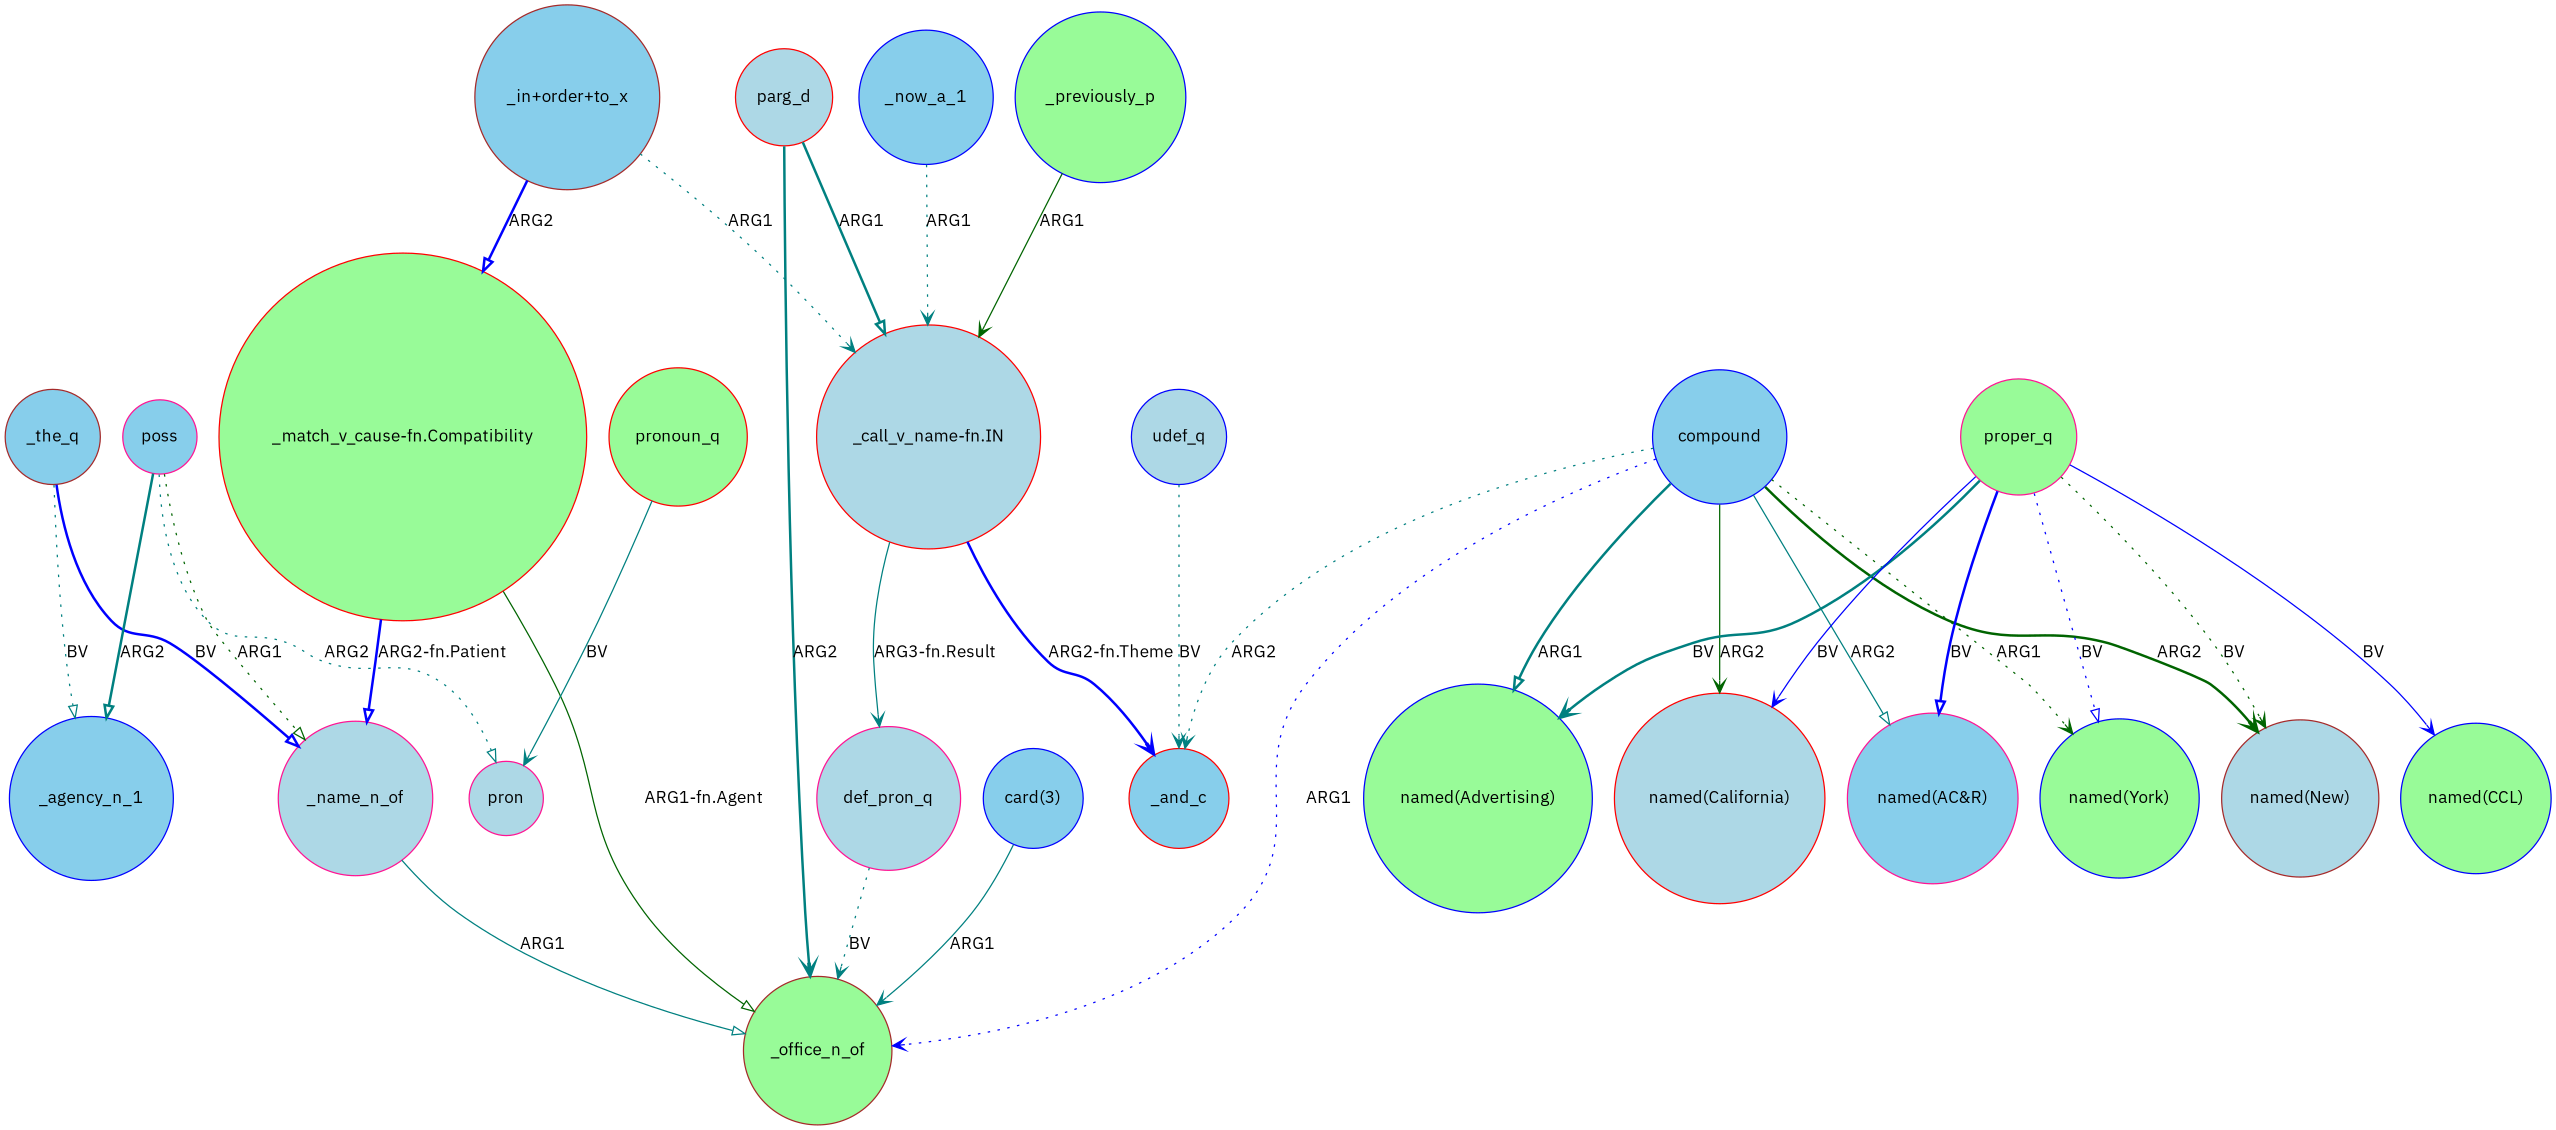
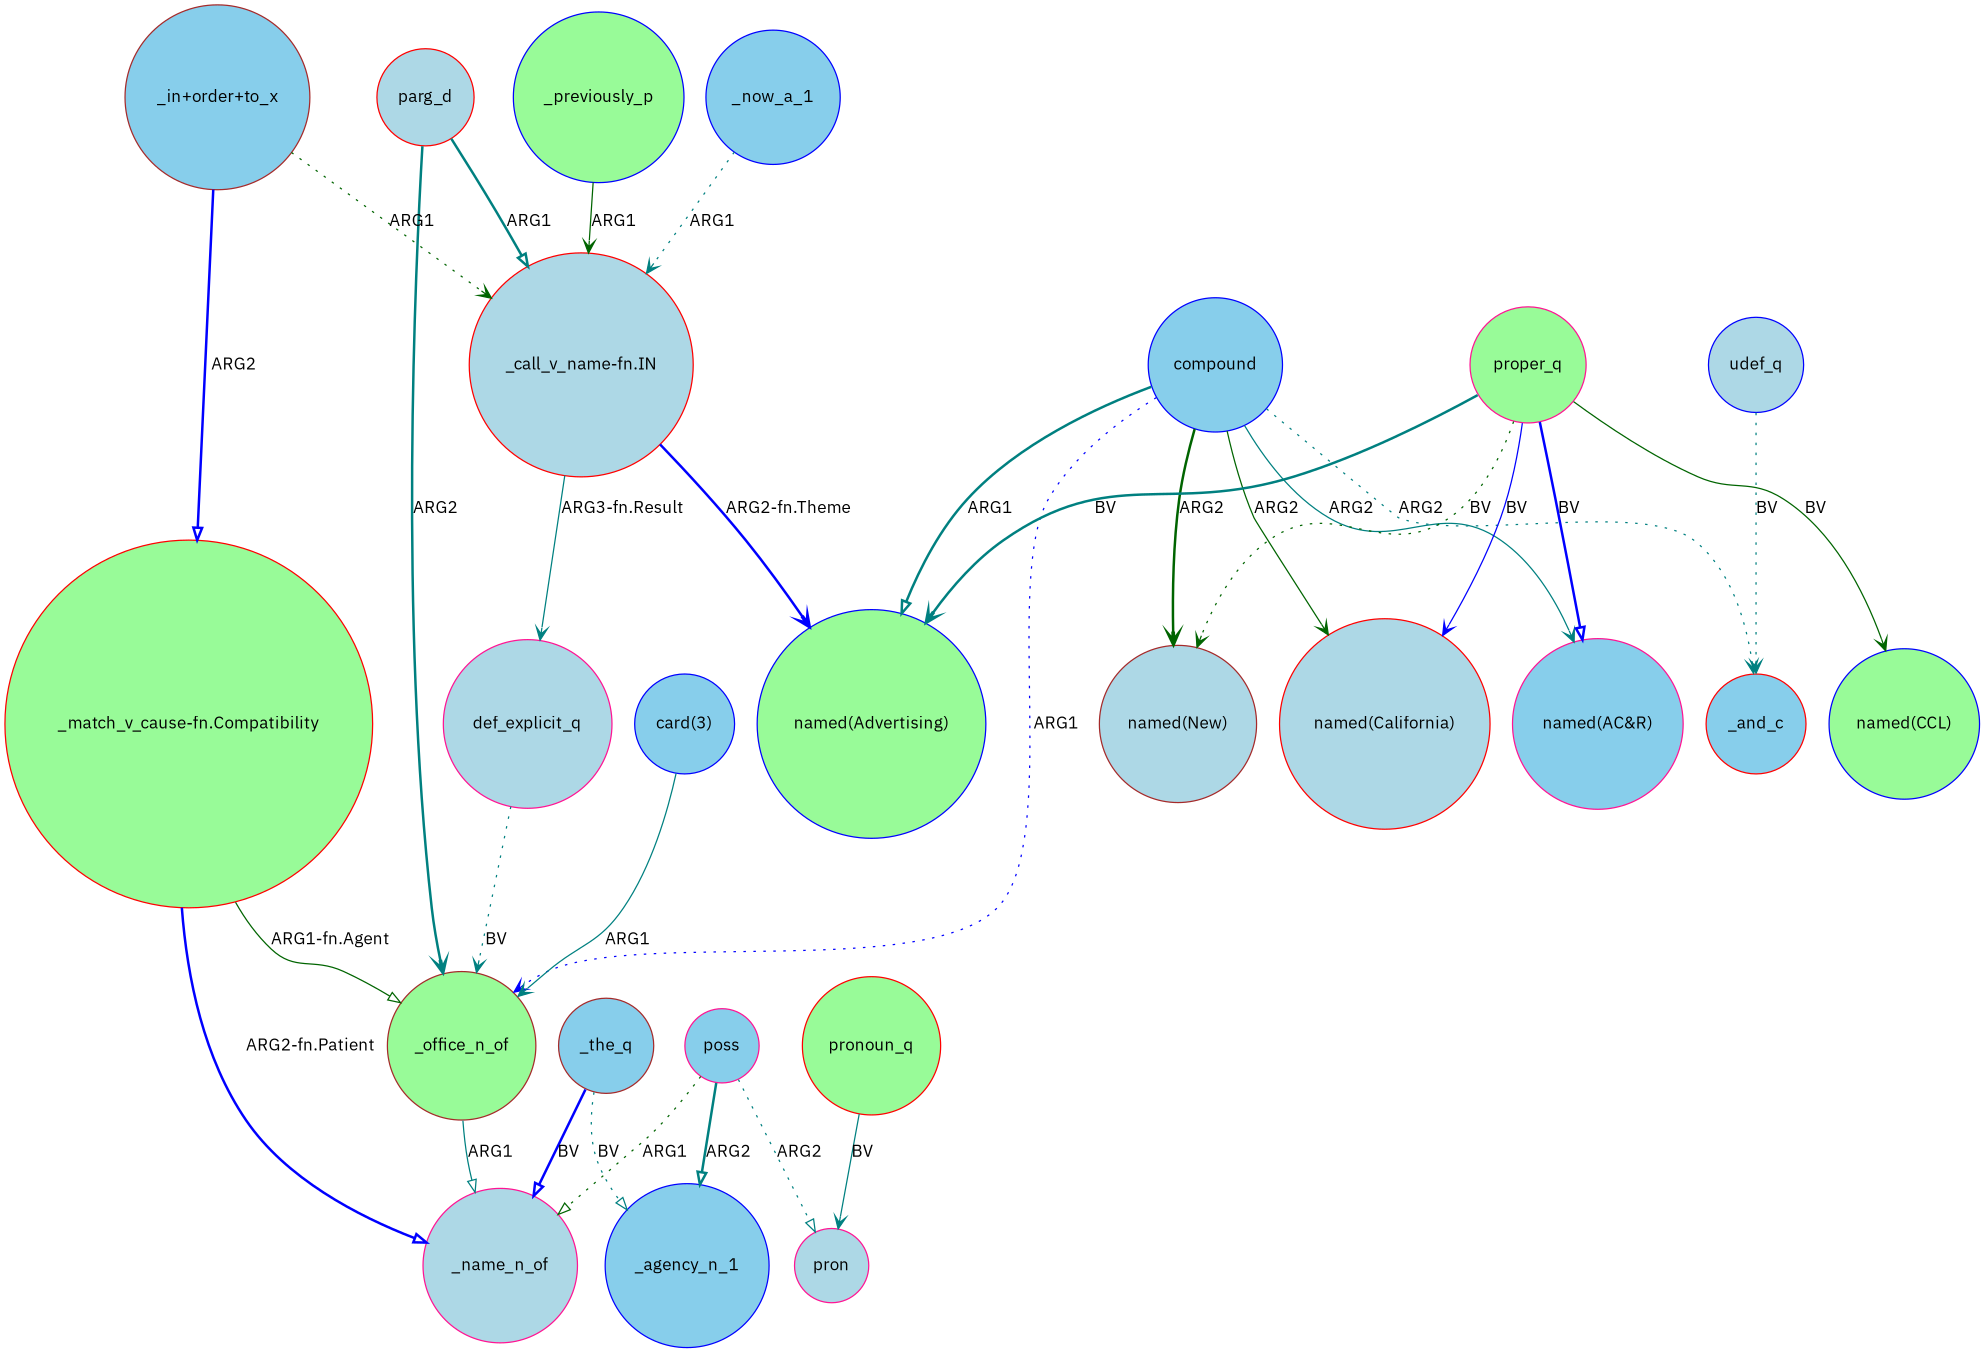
edge "_in+order+to_x" -> "_call_v_name-fn.IN": color teal -> darkgreen
edge "proper_q" -> "named(CCL)": color blue -> darkgreen
edge "compound" -> "named(AC&R)": arrowhead onormal -> vee
edge "_call_v_name-fn.IN" -> "_and_c": now "_call_v_name-fn.IN" -> "named(Advertising)"
node "def_pron_q": label "def_pron_q" -> "def_explicit_q"
node "named(York)": removed
edge "_name_n_of" -> "_office_n_of": reversed
